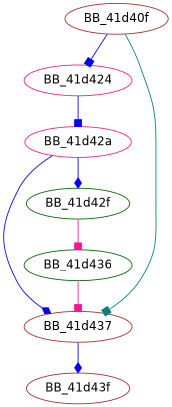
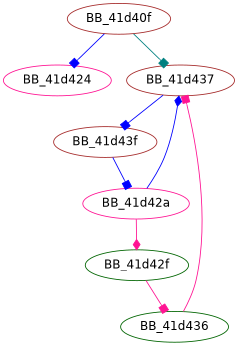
edge "BB_41d424" -> "BB_41d42a": now "BB_41d43f" -> "BB_41d42a"
edge "BB_41d42a" -> "BB_41d42f": color blue -> deeppink
edge "BB_41d437" -> "BB_41d43f": arrowhead diamond -> box
